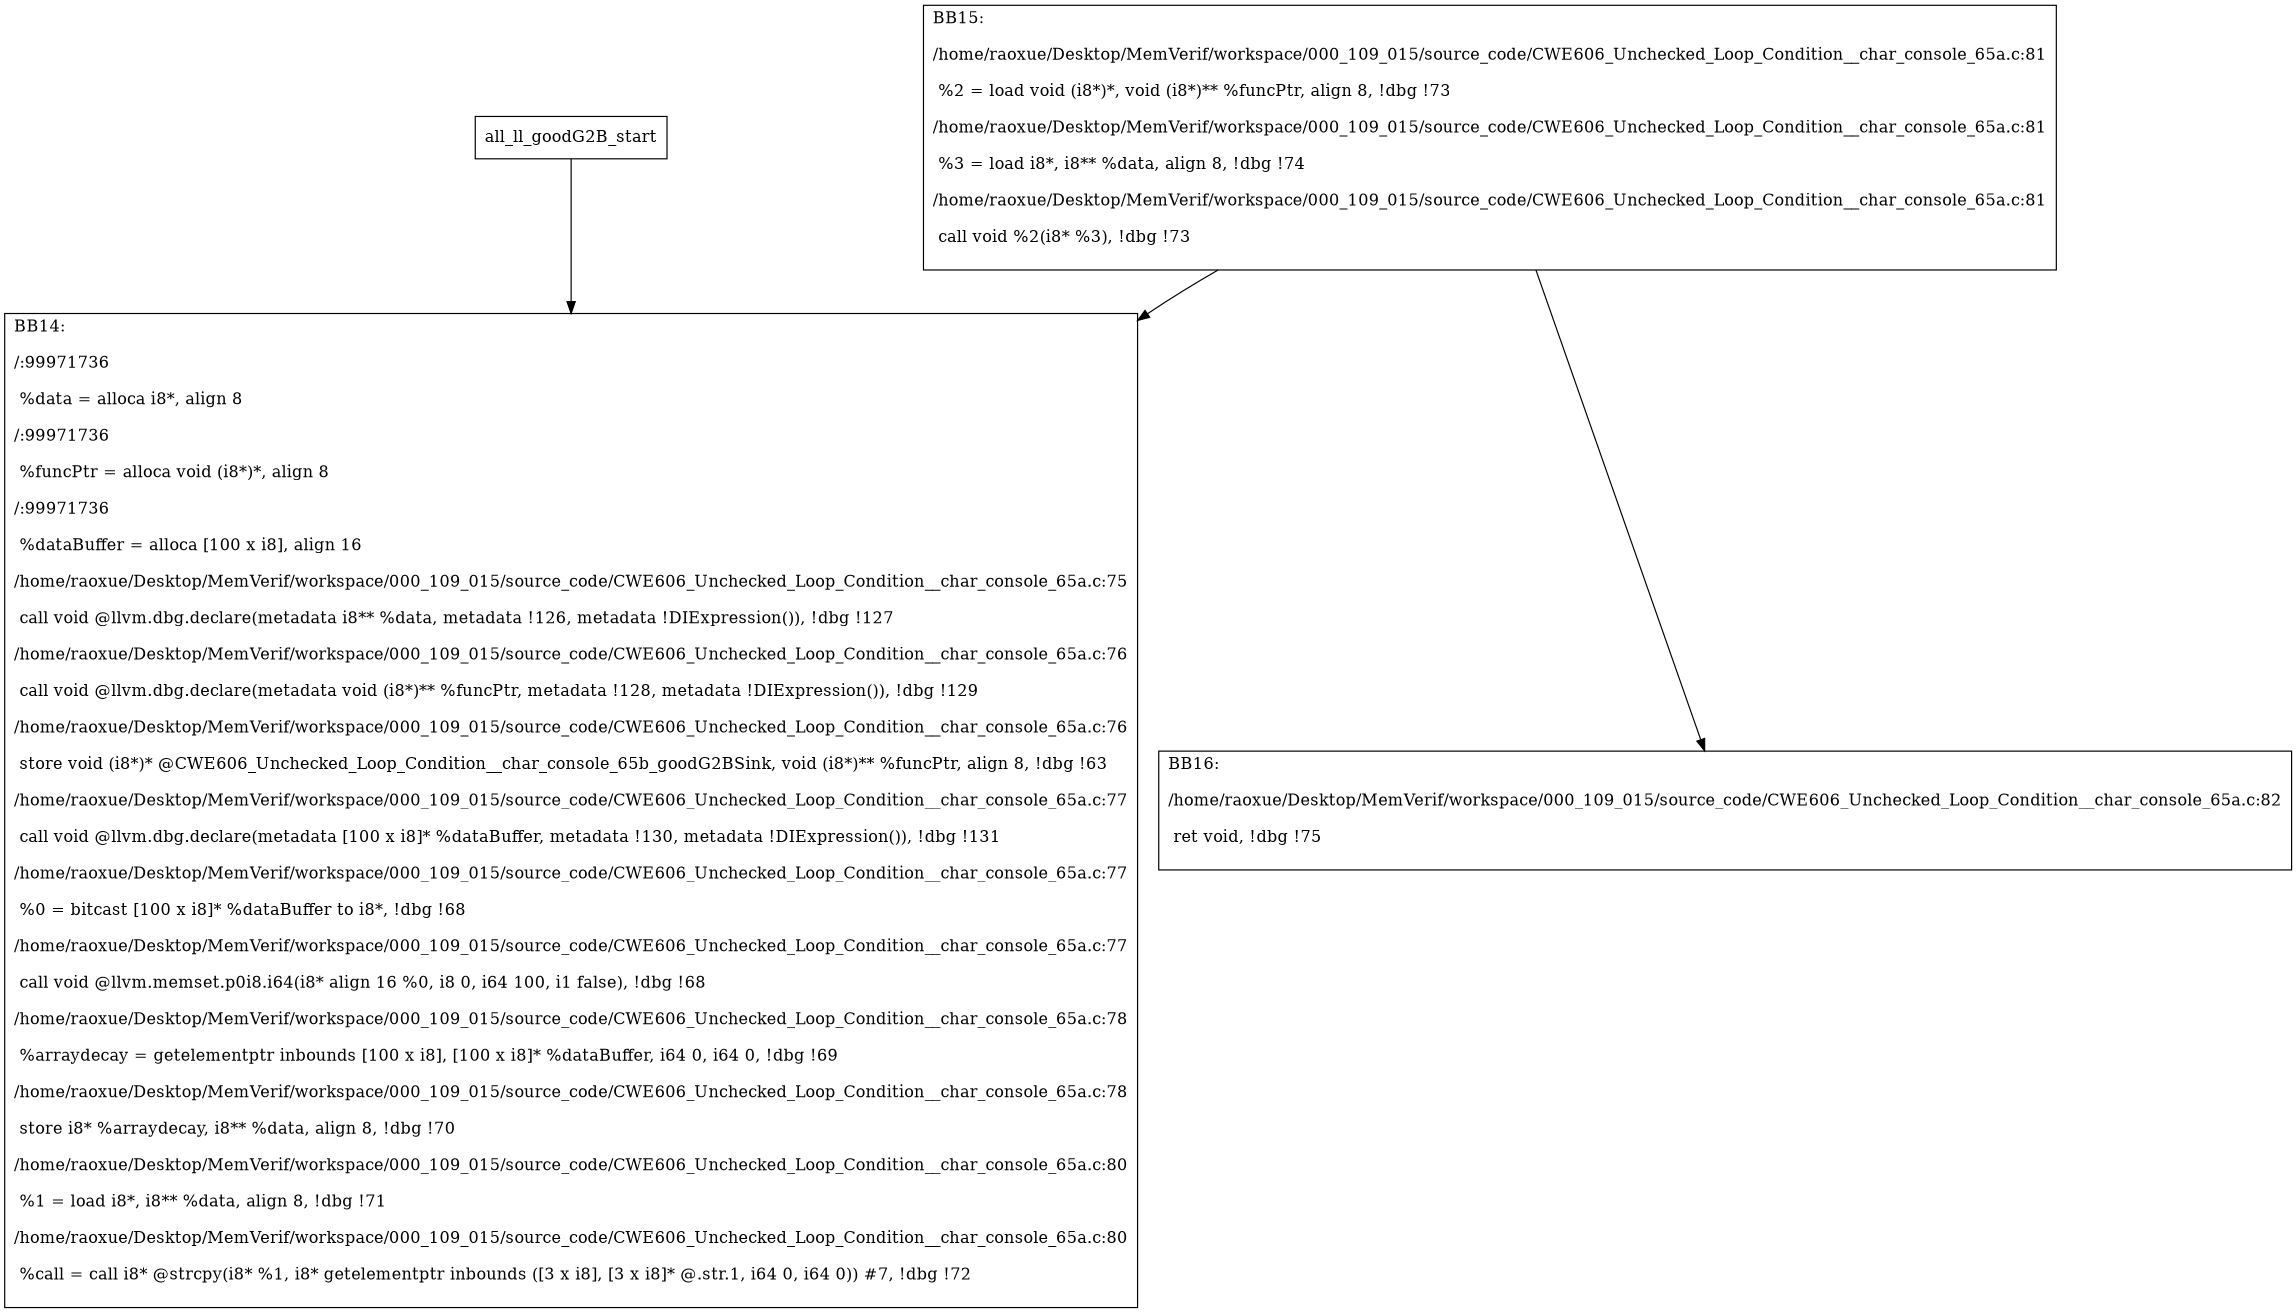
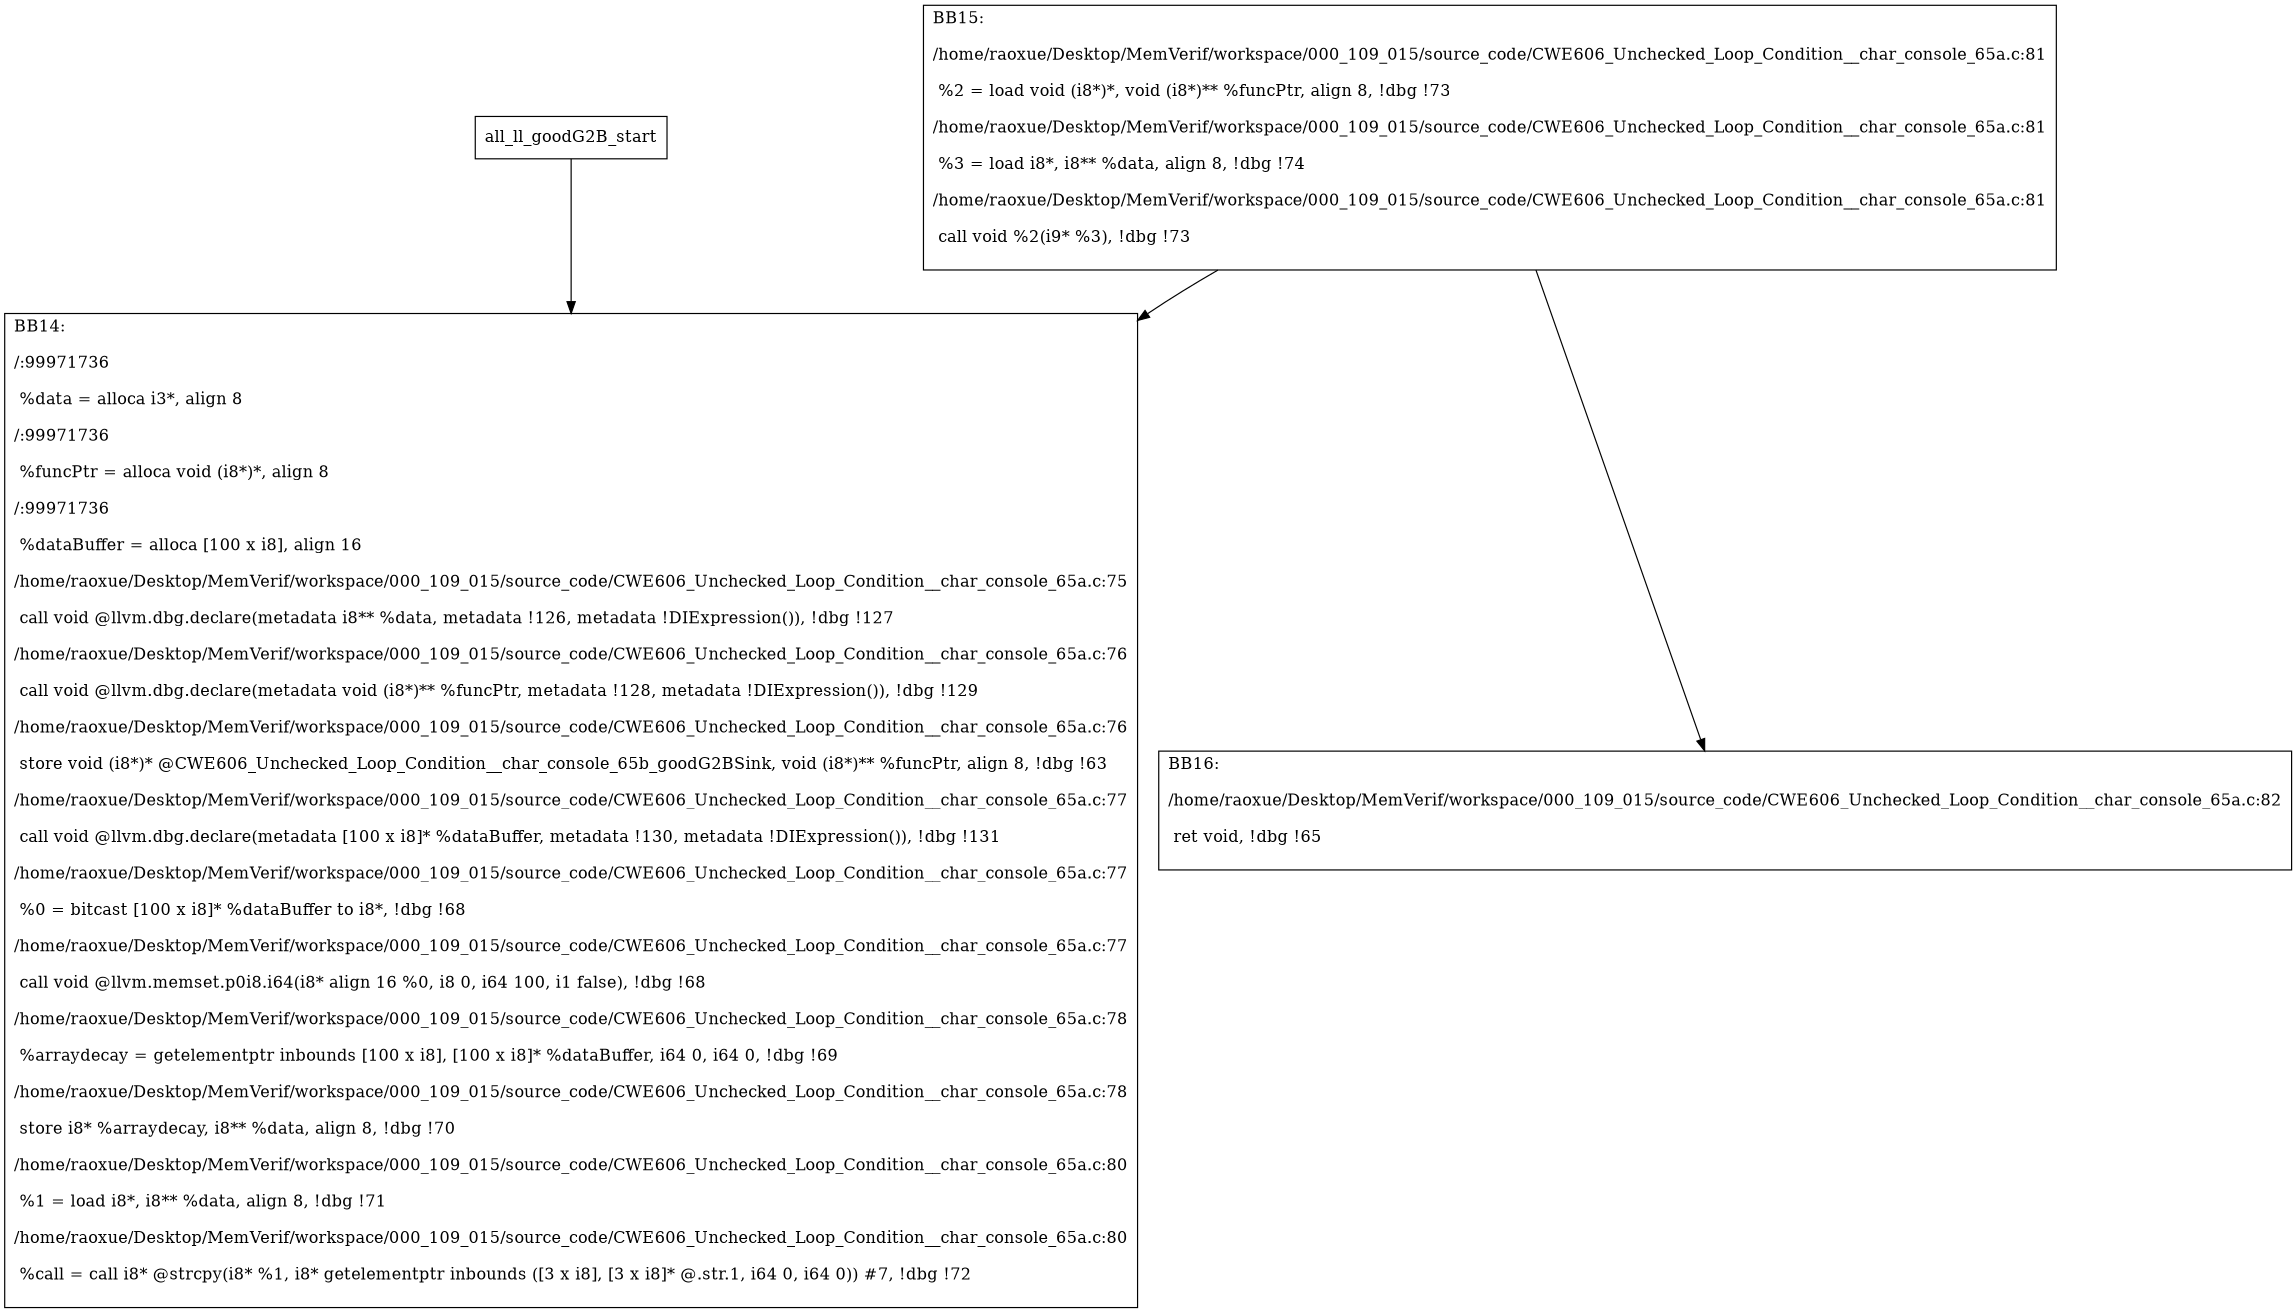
node "BB15:": text "call void %2(i8* %3), !dbg !73" -> "call void %2(i9* %3), !dbg !73"
node "BB14:": text "%data = alloca i8*, align 8" -> "%data = alloca i3*, align 8"
node "BB16:": text "ret void, !dbg !75" -> "ret void, !dbg !65"
